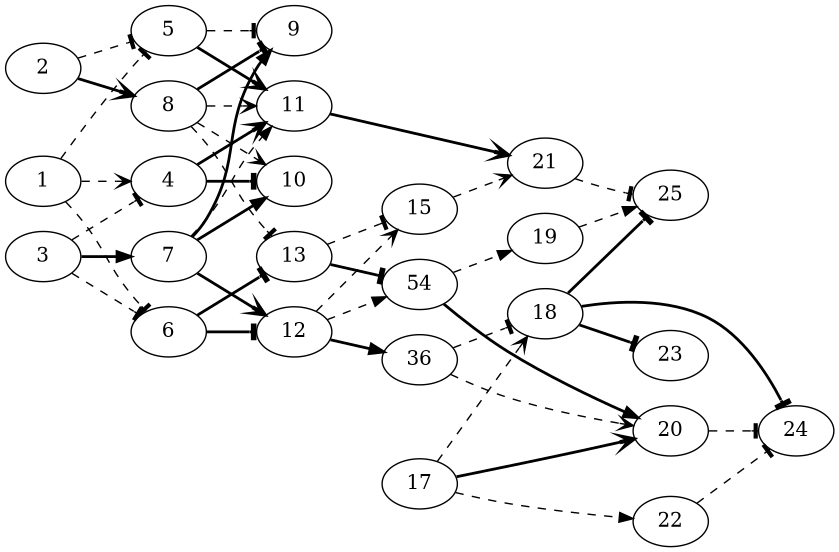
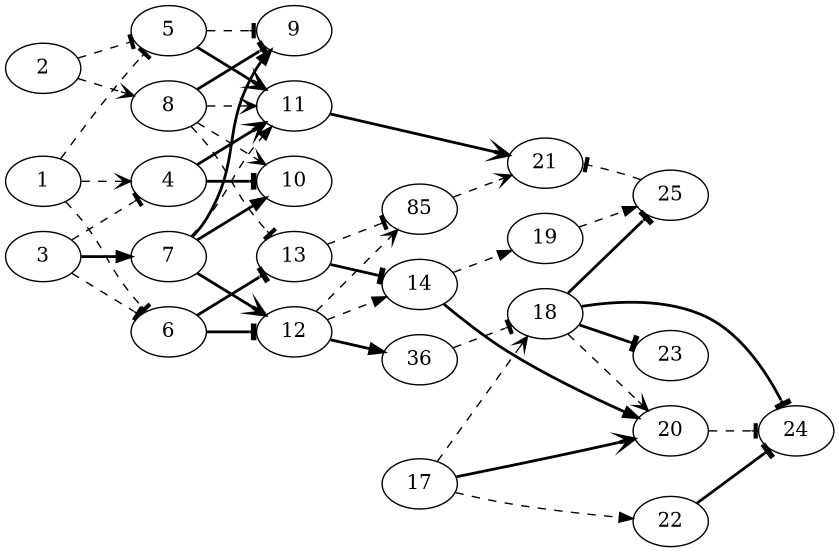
edge "2" -> "8": style bold -> dashed
edge "21" -> "25": reversed
node "15": label "15" -> "85"
node "54": label "54" -> "14"
edge "36" -> "20": now "18" -> "20"
edge "22" -> "24": style dashed -> bold
